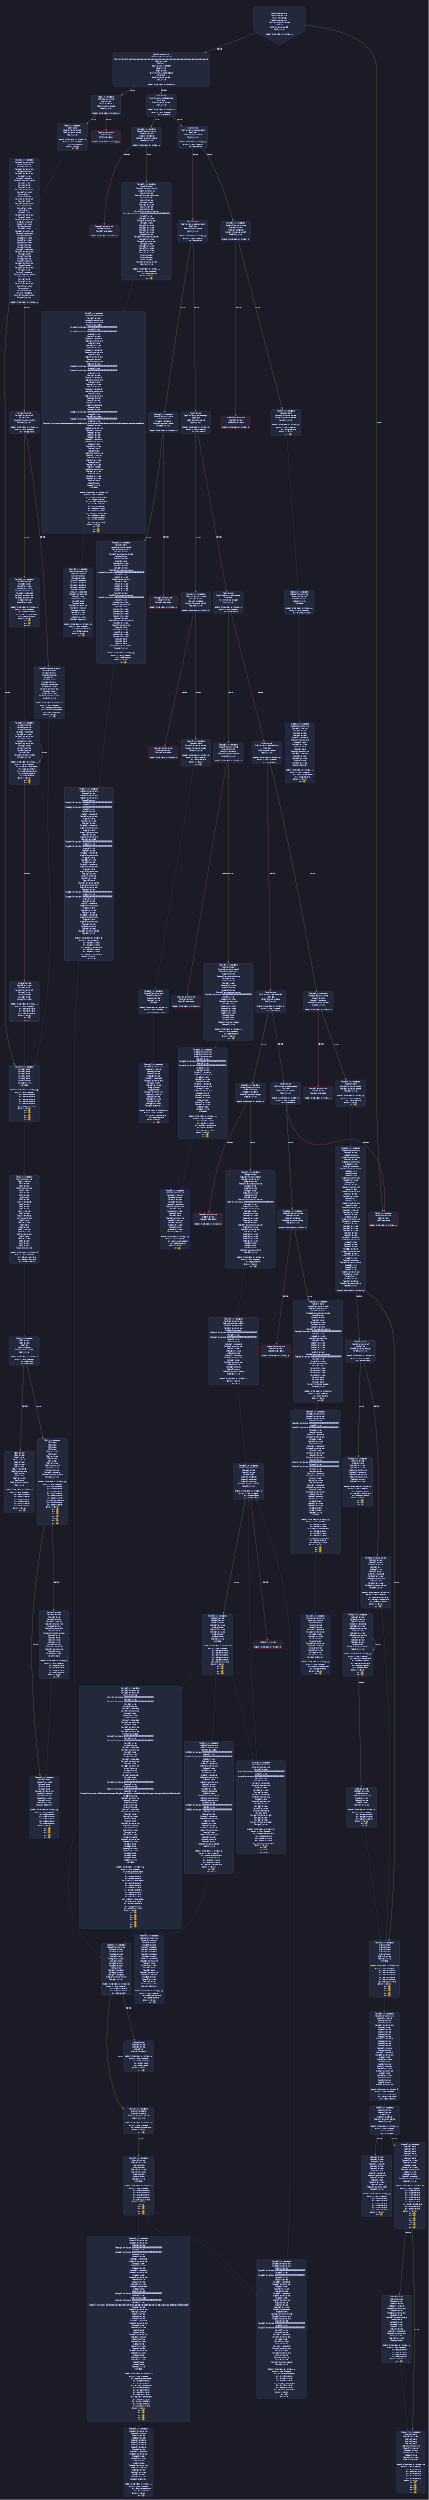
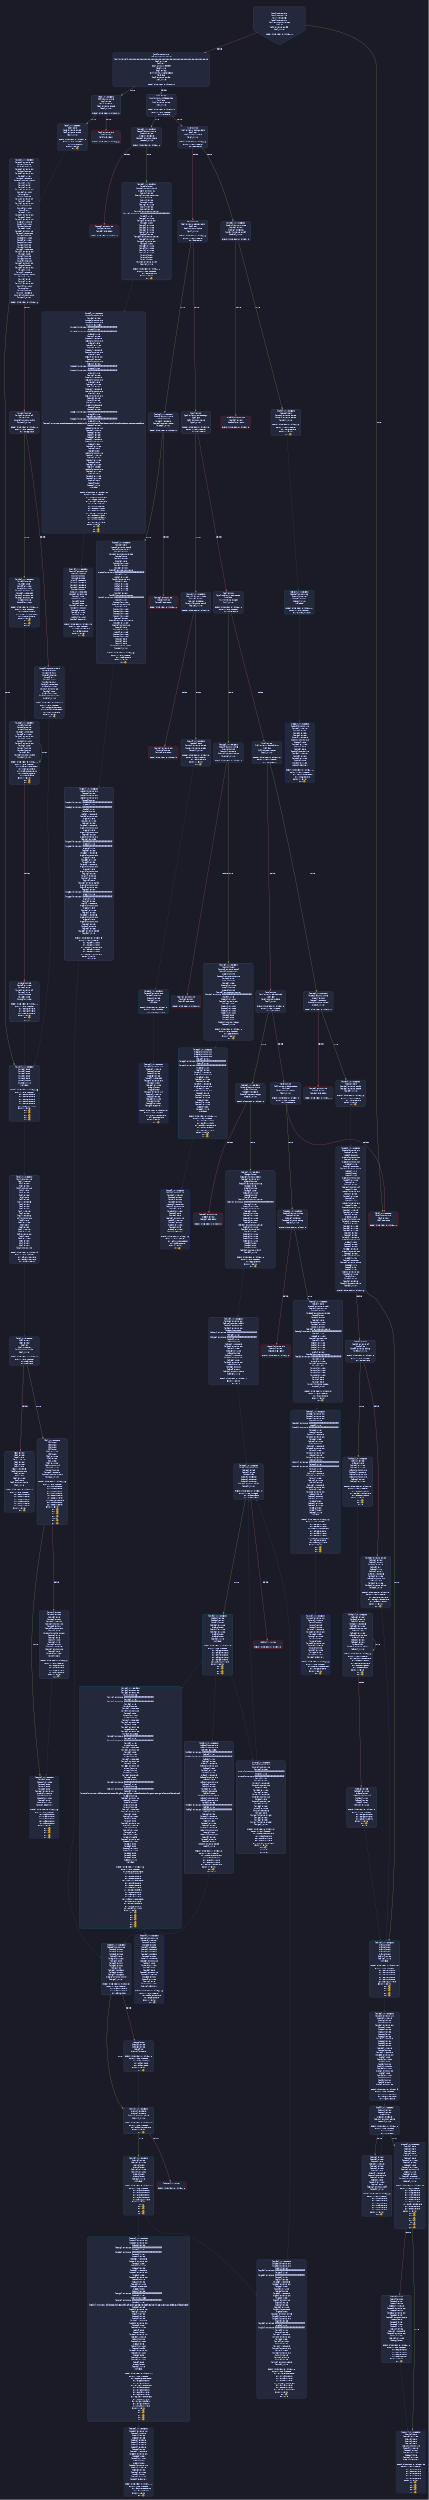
node "[0b78] INVALID Stack size req: 0, sizeΔ: 0": added
